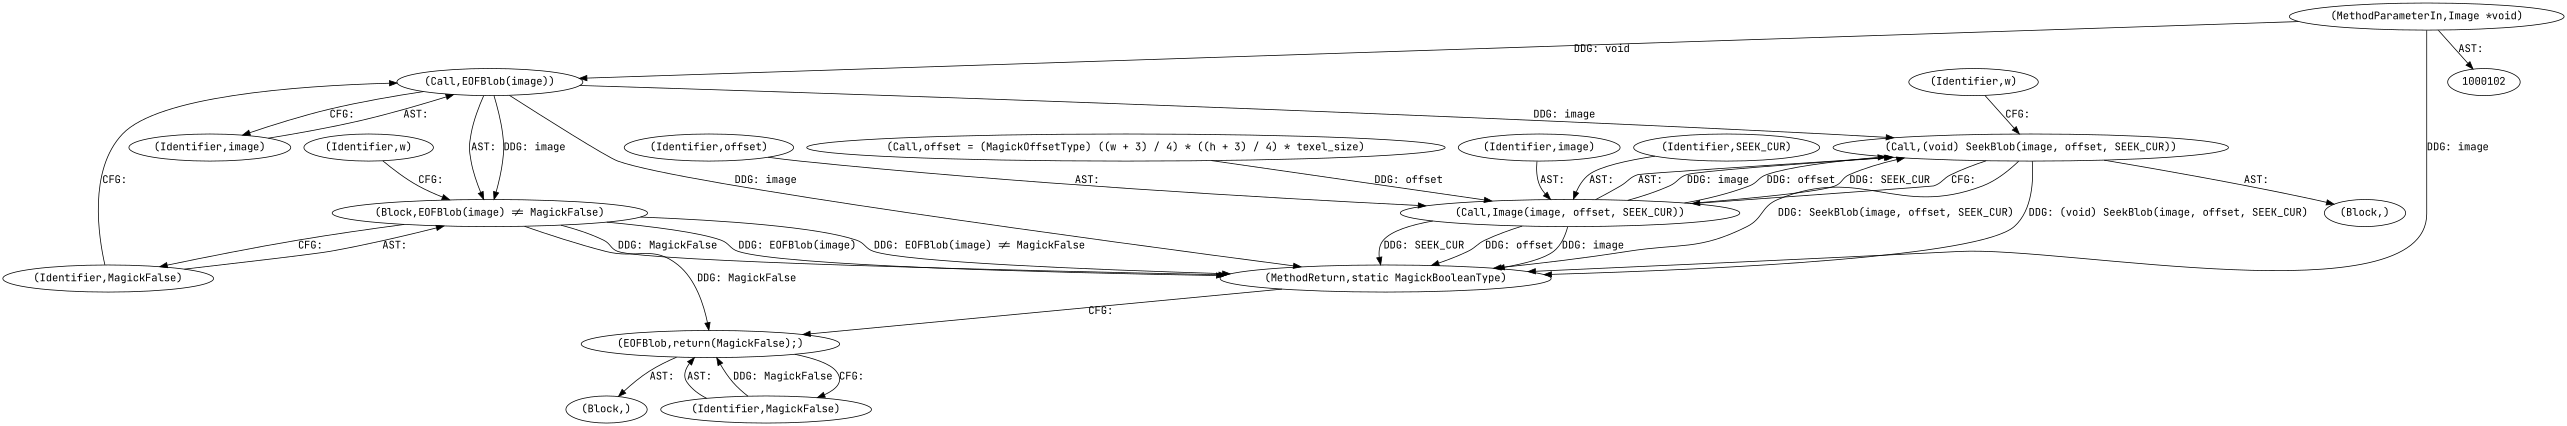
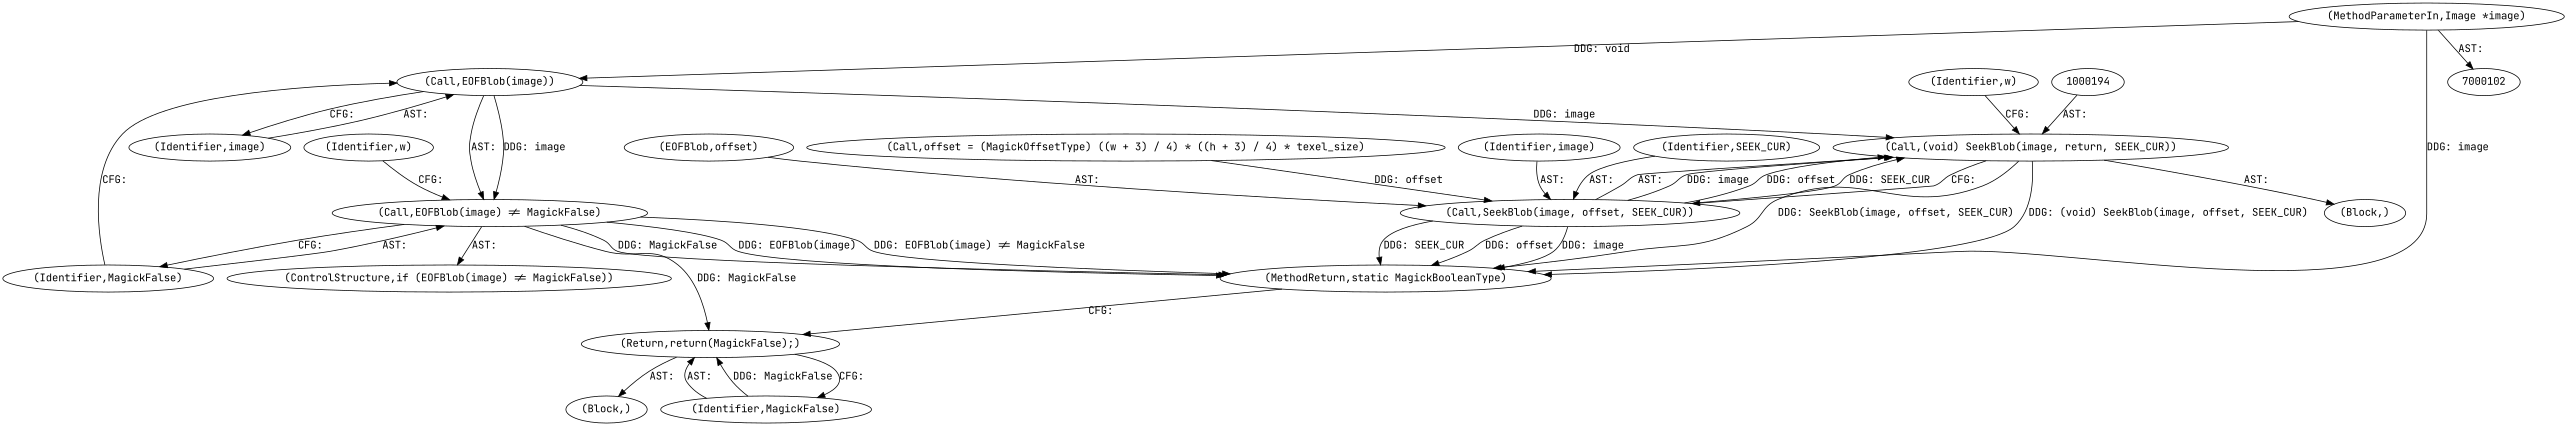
node "(MethodParameterIn,Image *void)": label "(MethodParameterIn,Image *void)" -> "(MethodParameterIn,Image *image)"
node "1000194": added
node "1000102": label "1000102" -> "7000102"
node "(Identifier,offset)": label "(Identifier,offset)" -> "(EOFBlob,offset)"
node "(Call,(void) SeekBlob(image, offset, SEEK_CUR))": label "(Call,(void) SeekBlob(image, offset, SEEK_CUR))" -> "(Call,(void) SeekBlob(image, return, SEEK_CUR))"
edge "(Call,EOFBlob(image))" -> "(MethodReturn,static MagickBooleanType)": removed, label "DDG: image"
node "(Block,EOFBlob(image) != MagickFalse)": label "(Block,EOFBlob(image) != MagickFalse)" -> "(Call,EOFBlob(image) != MagickFalse)"
node "(Call,Image(image, offset, SEEK_CUR))": label "(Call,Image(image, offset, SEEK_CUR))" -> "(Call,SeekBlob(image, offset, SEEK_CUR))"
node "(ControlStructure,if (EOFBlob(image) != MagickFalse))": added
node "(EOFBlob,return(MagickFalse);)": label "(EOFBlob,return(MagickFalse);)" -> "(Return,return(MagickFalse);)"
